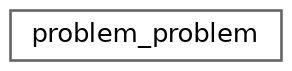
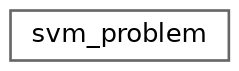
node "problem_problem": label "problem_problem" -> "svm_problem"
